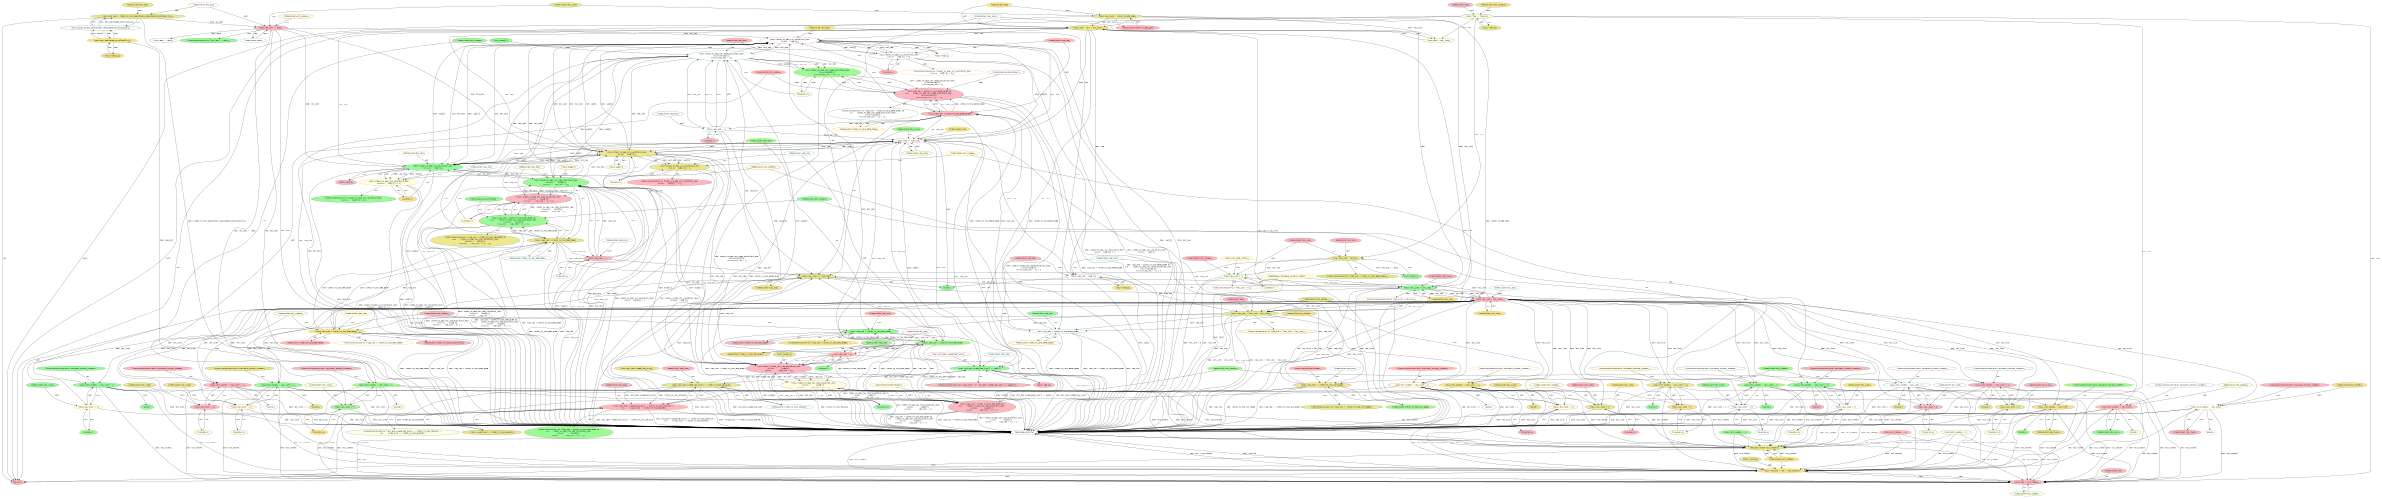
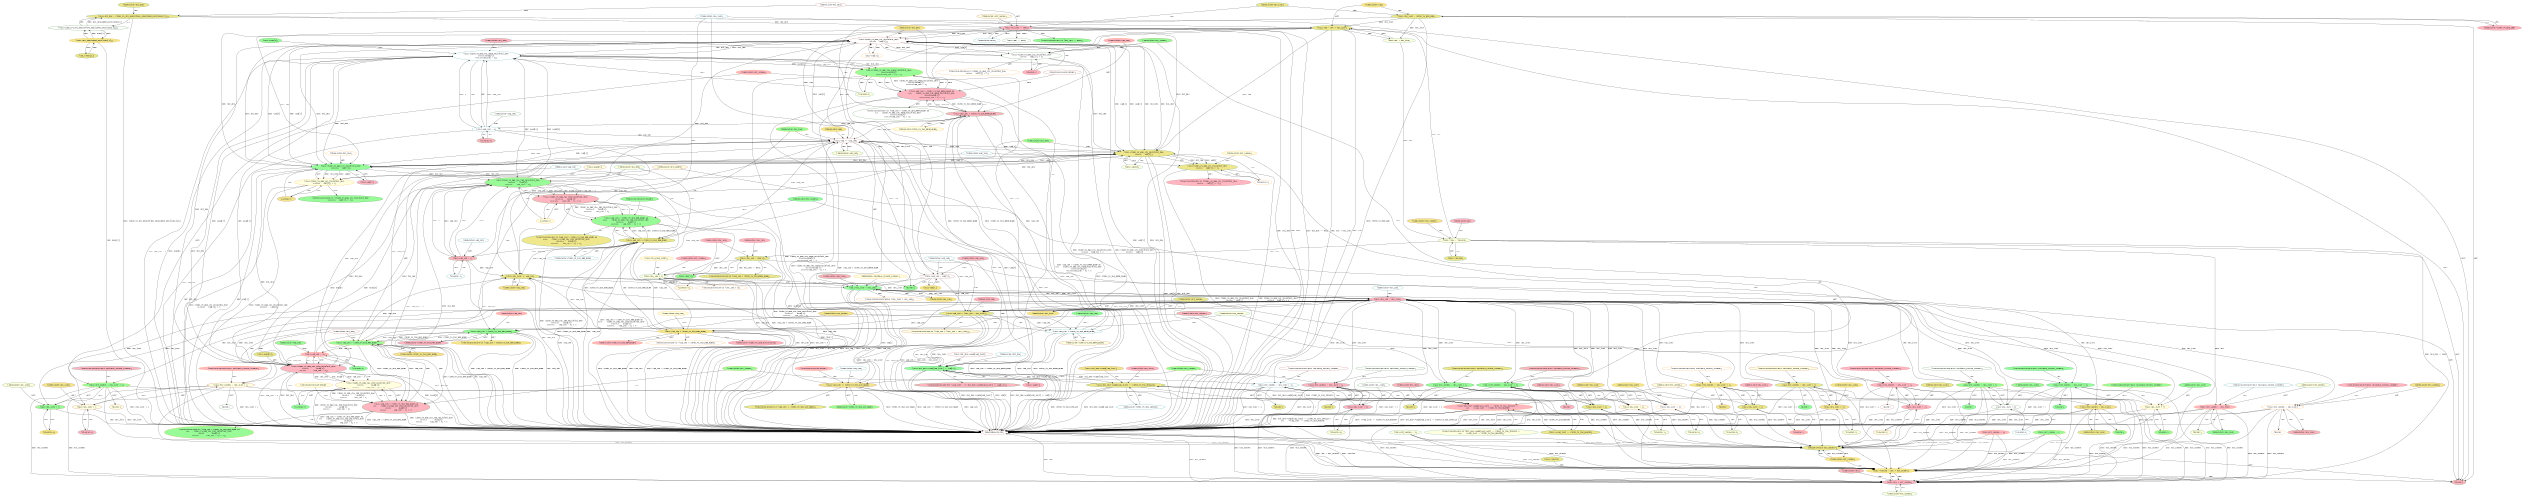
edge "(Call,*opt = *option)" -> "(Call,opt + opt_iter)": reversed
edge "(Call,*opt = *option)" -> "(Call,opt + err_offset)": label "DDG: opt" -> "DDG: doi_def == NULL"
